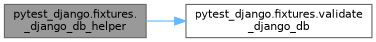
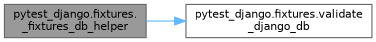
node "pytest_django.fixtures. _django_db_helper": label "pytest_django.fixtures. _django_db_helper" -> "pytest_django.fixtures. _fixtures_db_helper"
